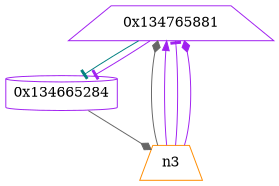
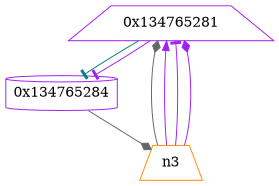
node "0x134765881": label "0x134765881" -> "0x134765281"
node "0x134665284": label "0x134665284" -> "0x134765284"
